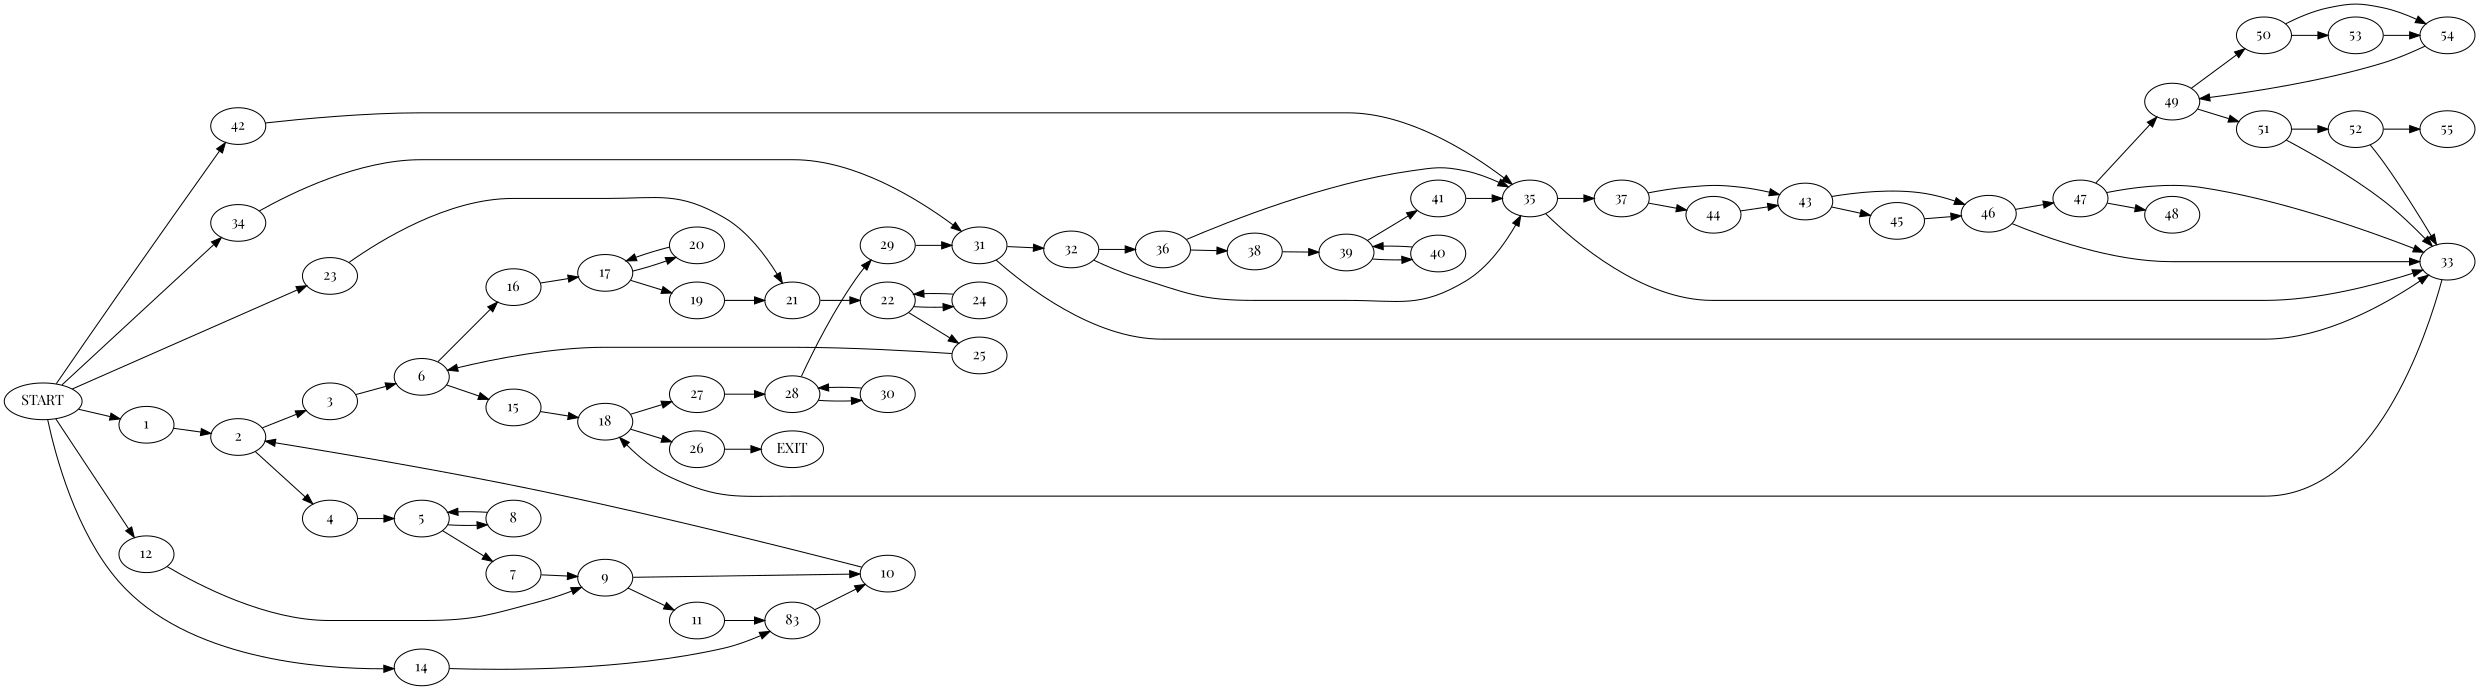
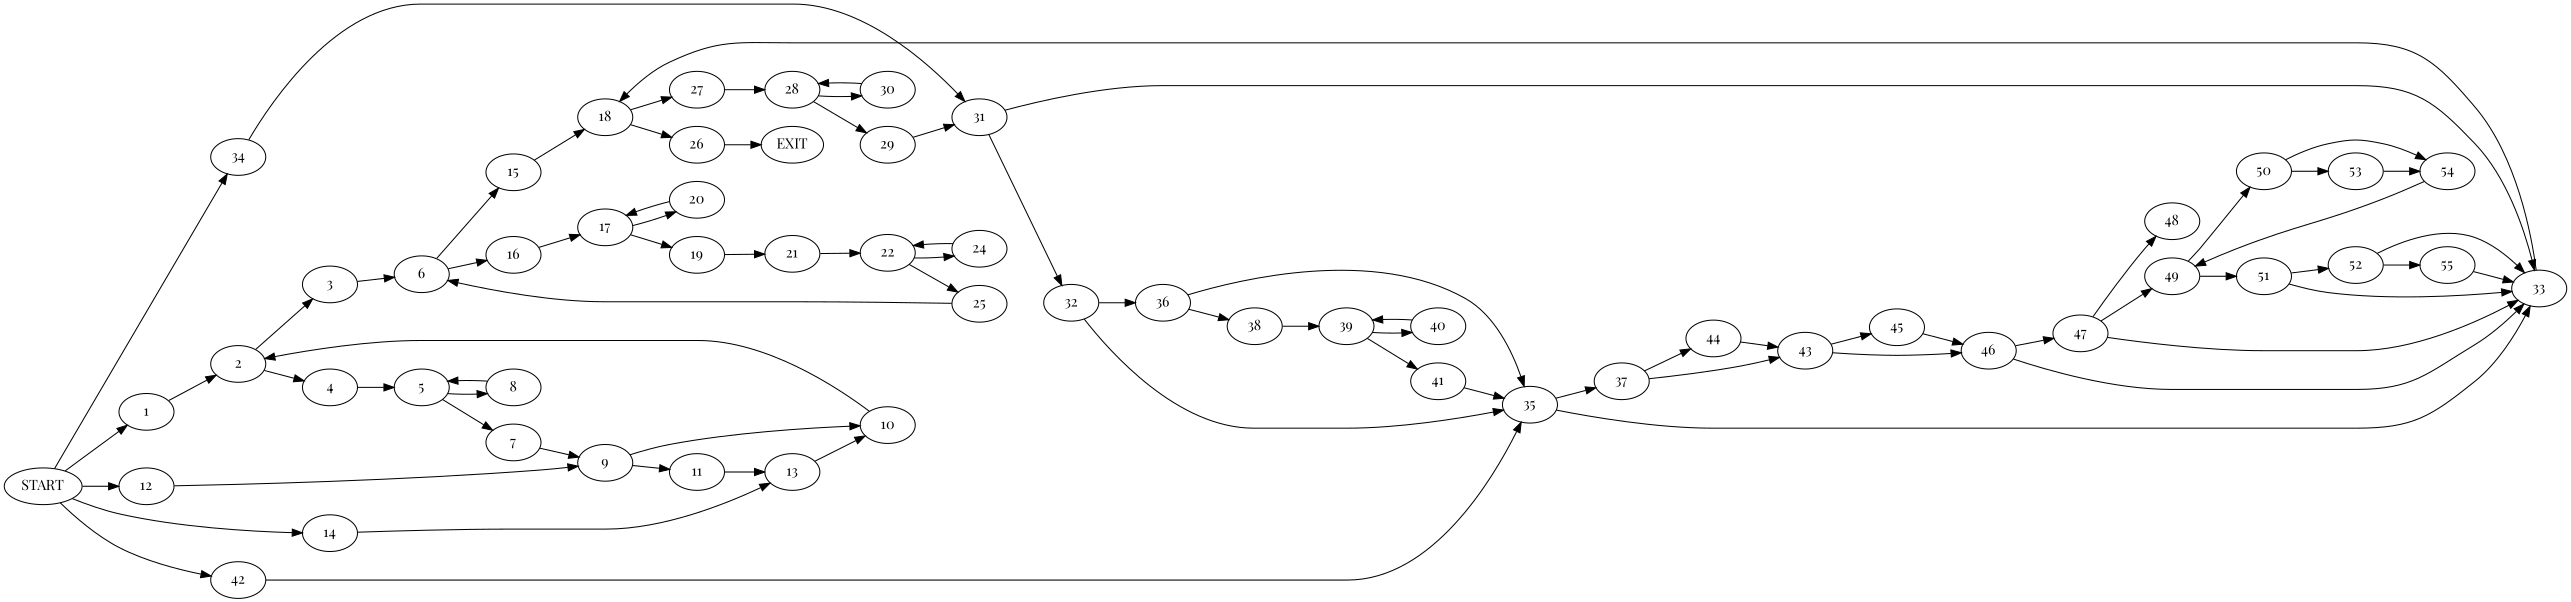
edge "55" -> "33": added
node "23": removed
node "83": label "83" -> "13"
